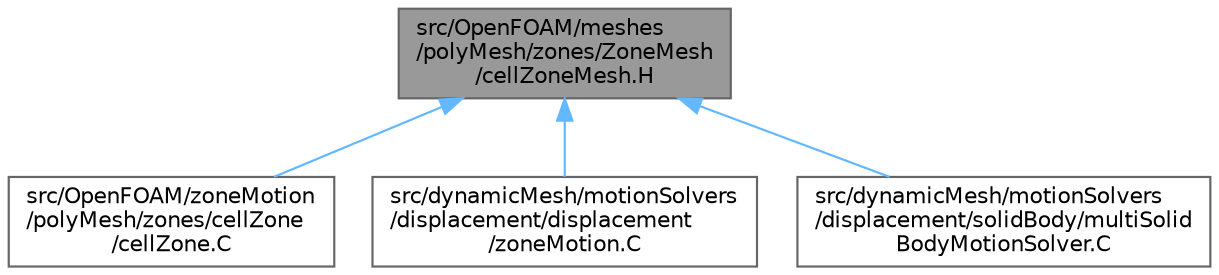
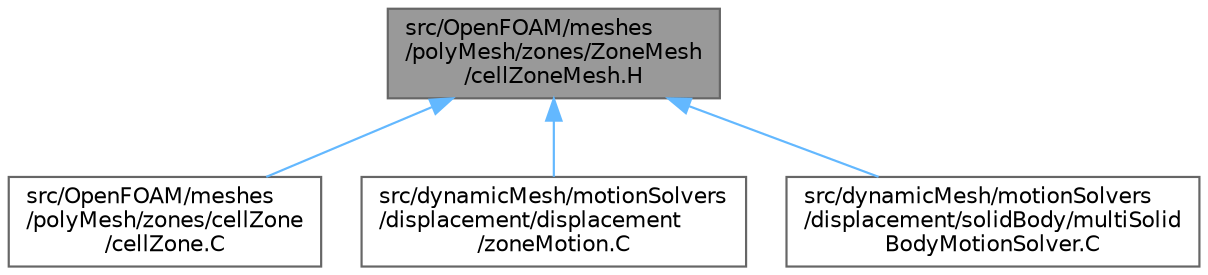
node "src/OpenFOAM/zoneMotion /polyMesh/zones/cellZone /cellZone.C": label "src/OpenFOAM/zoneMotion /polyMesh/zones/cellZone /cellZone.C" -> "src/OpenFOAM/meshes /polyMesh/zones/cellZone /cellZone.C"
